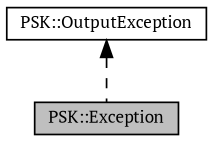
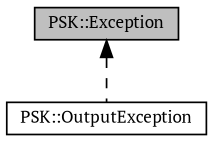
edge "PSK::Exception" -> "PSK::OutputException": reversed
